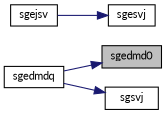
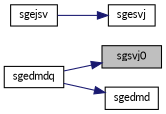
node "sgedmd0": label "sgedmd0" -> "sgsvj0"
node "sgsvj": label "sgsvj" -> "sgedmd"
